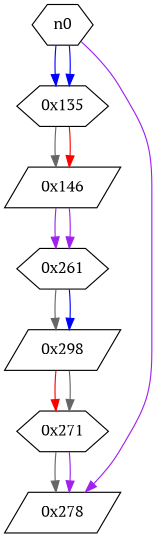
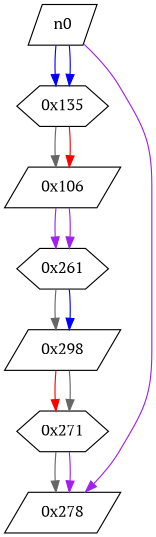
node "n0": shape hexagon -> parallelogram
node "0x146": label "0x146" -> "0x106"
